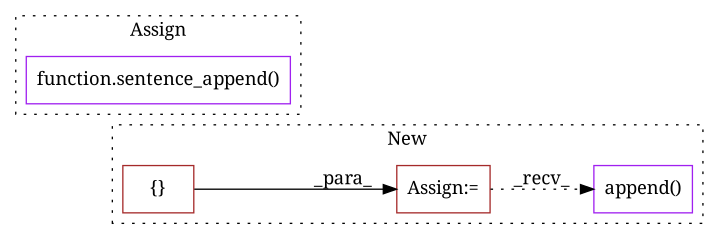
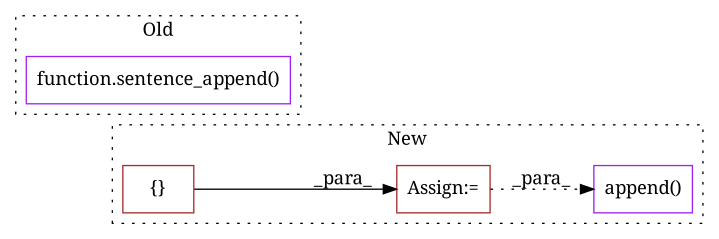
cluster "Assign": label "Assign" -> "Old"
edge "Assign:=" -> "append()": label "_recv_" -> "_para_"
